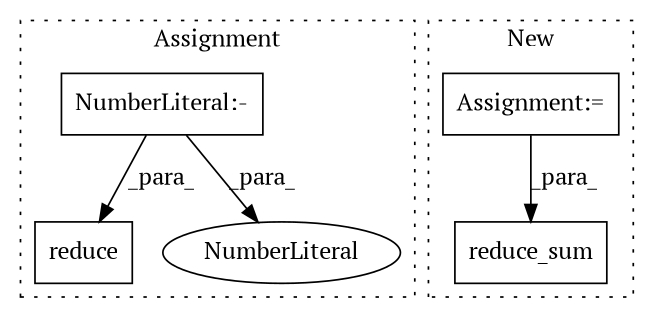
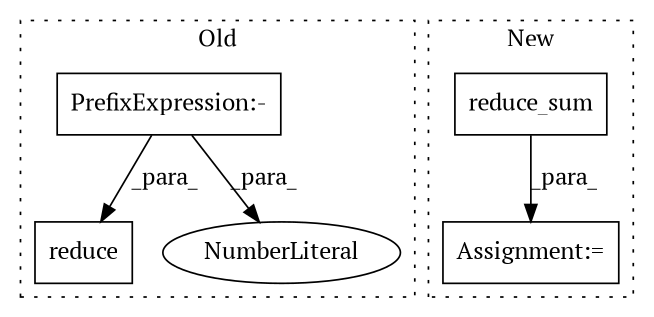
cluster "Assignment": label "Assignment" -> "Old"
node "NumberLiteral:-": label "NumberLiteral:-" -> "PrefixExpression:-"
edge "Assignment:=" -> "reduce_sum": reversed
